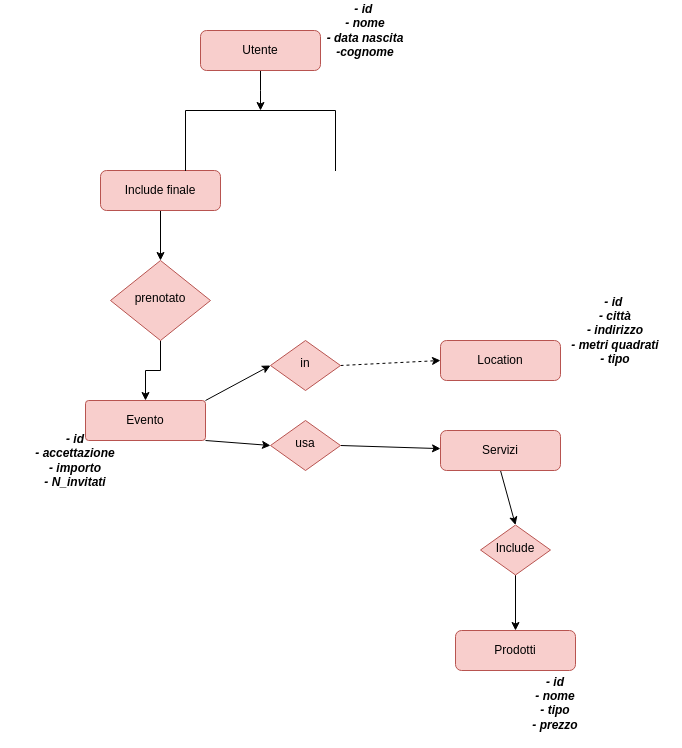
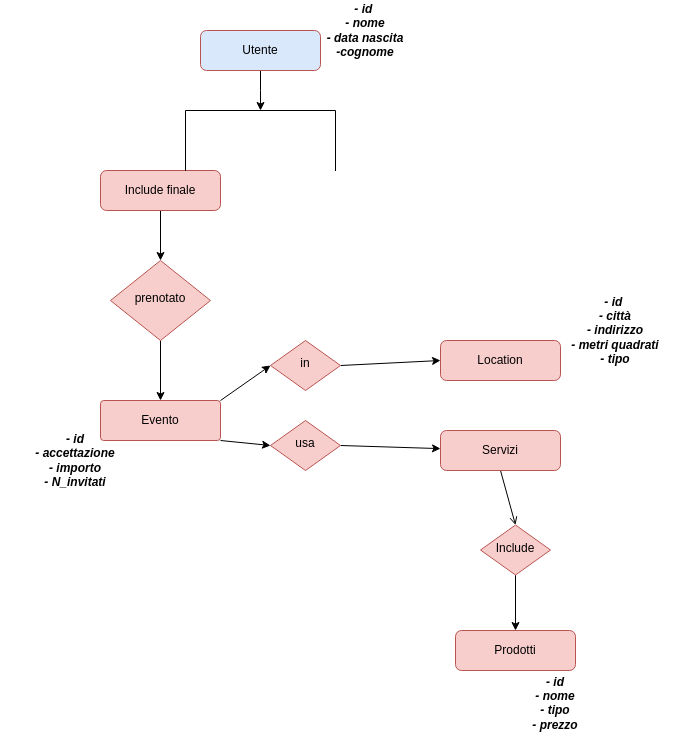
node "Utente": fillcolor #f8cecc -> #dae8fc
edge "in" -> "Location": style dashed -> solid
node "Evento": moved (146, 421) -> (161, 421)
edge "Servizi" -> "Include": arrowhead classic -> open
